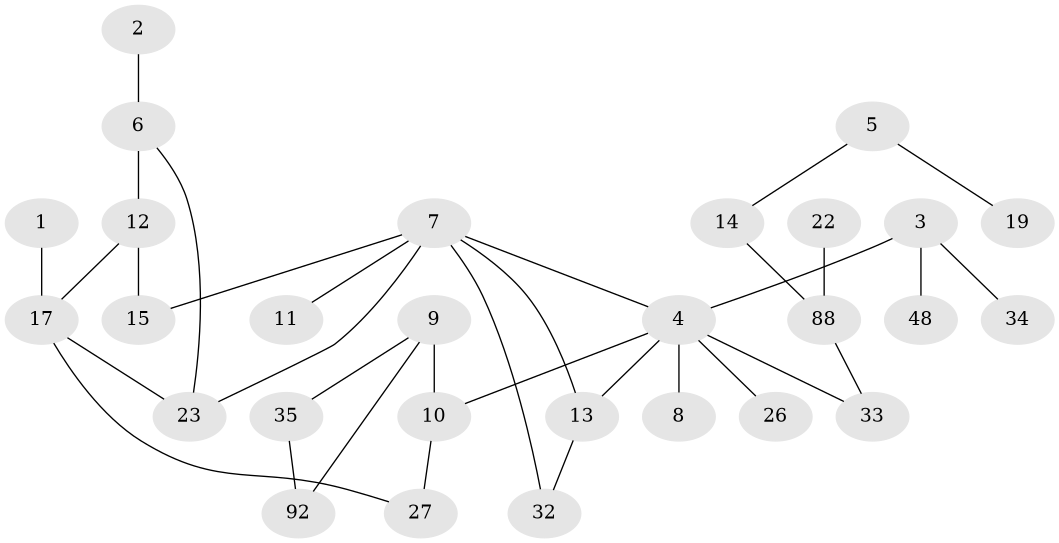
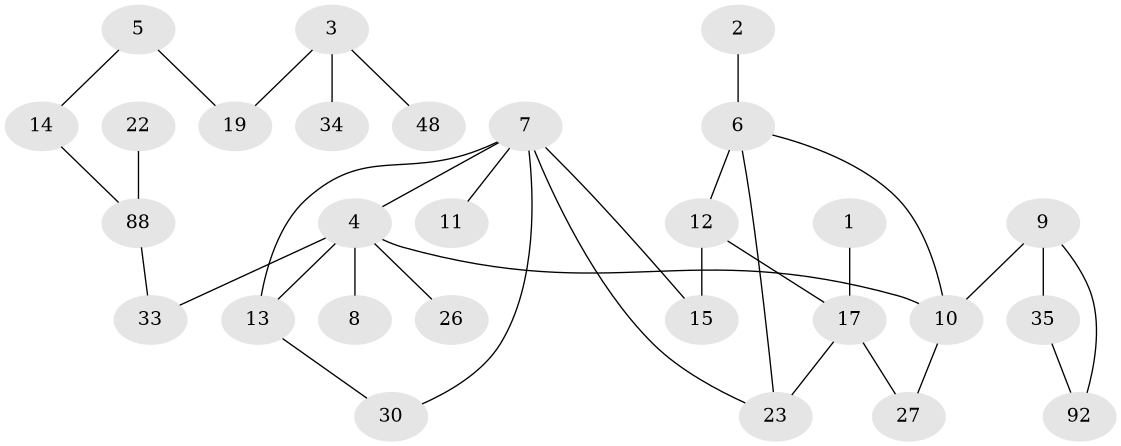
edge "6" -- "10": added
edge "3" -- "4": now "3" -- "19"
node "32": label "32" -> "30"
